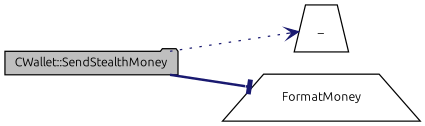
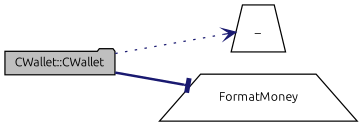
node "CWallet::SendStealthMoney": label "CWallet::SendStealthMoney" -> "CWallet::CWallet"
